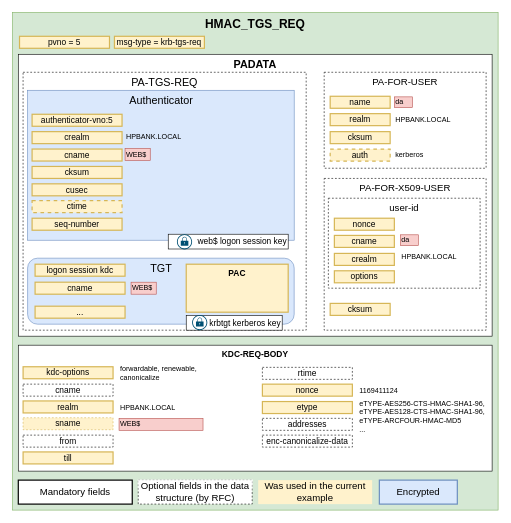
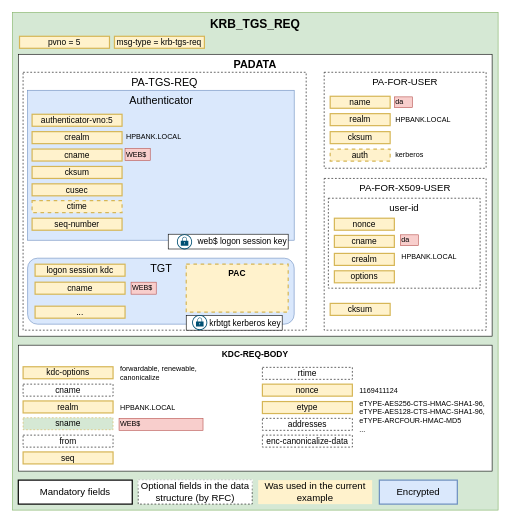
node "HMAC_TGS_REQ": label "HMAC_TGS_REQ" -> "KRB_TGS_REQ"
node "PAC": style solid -> dashed
node "sname": fillcolor #fff2cc -> #d5e8d4
node "till": label "till" -> "seq"
